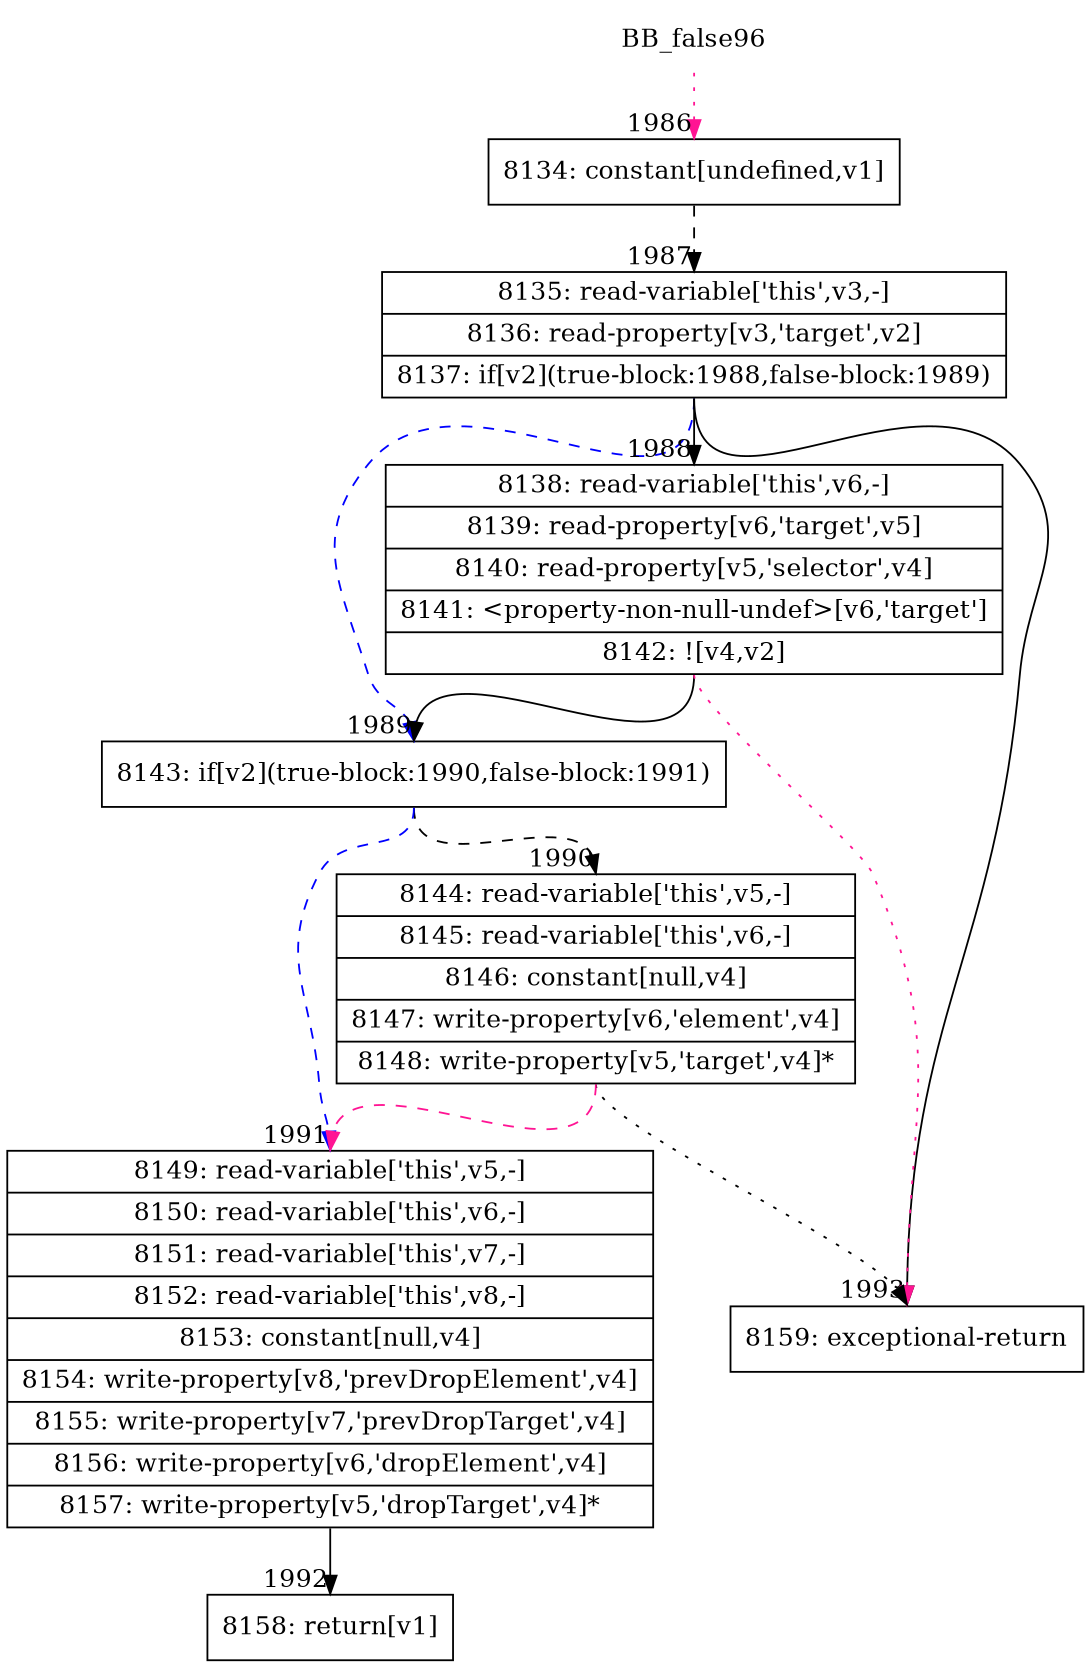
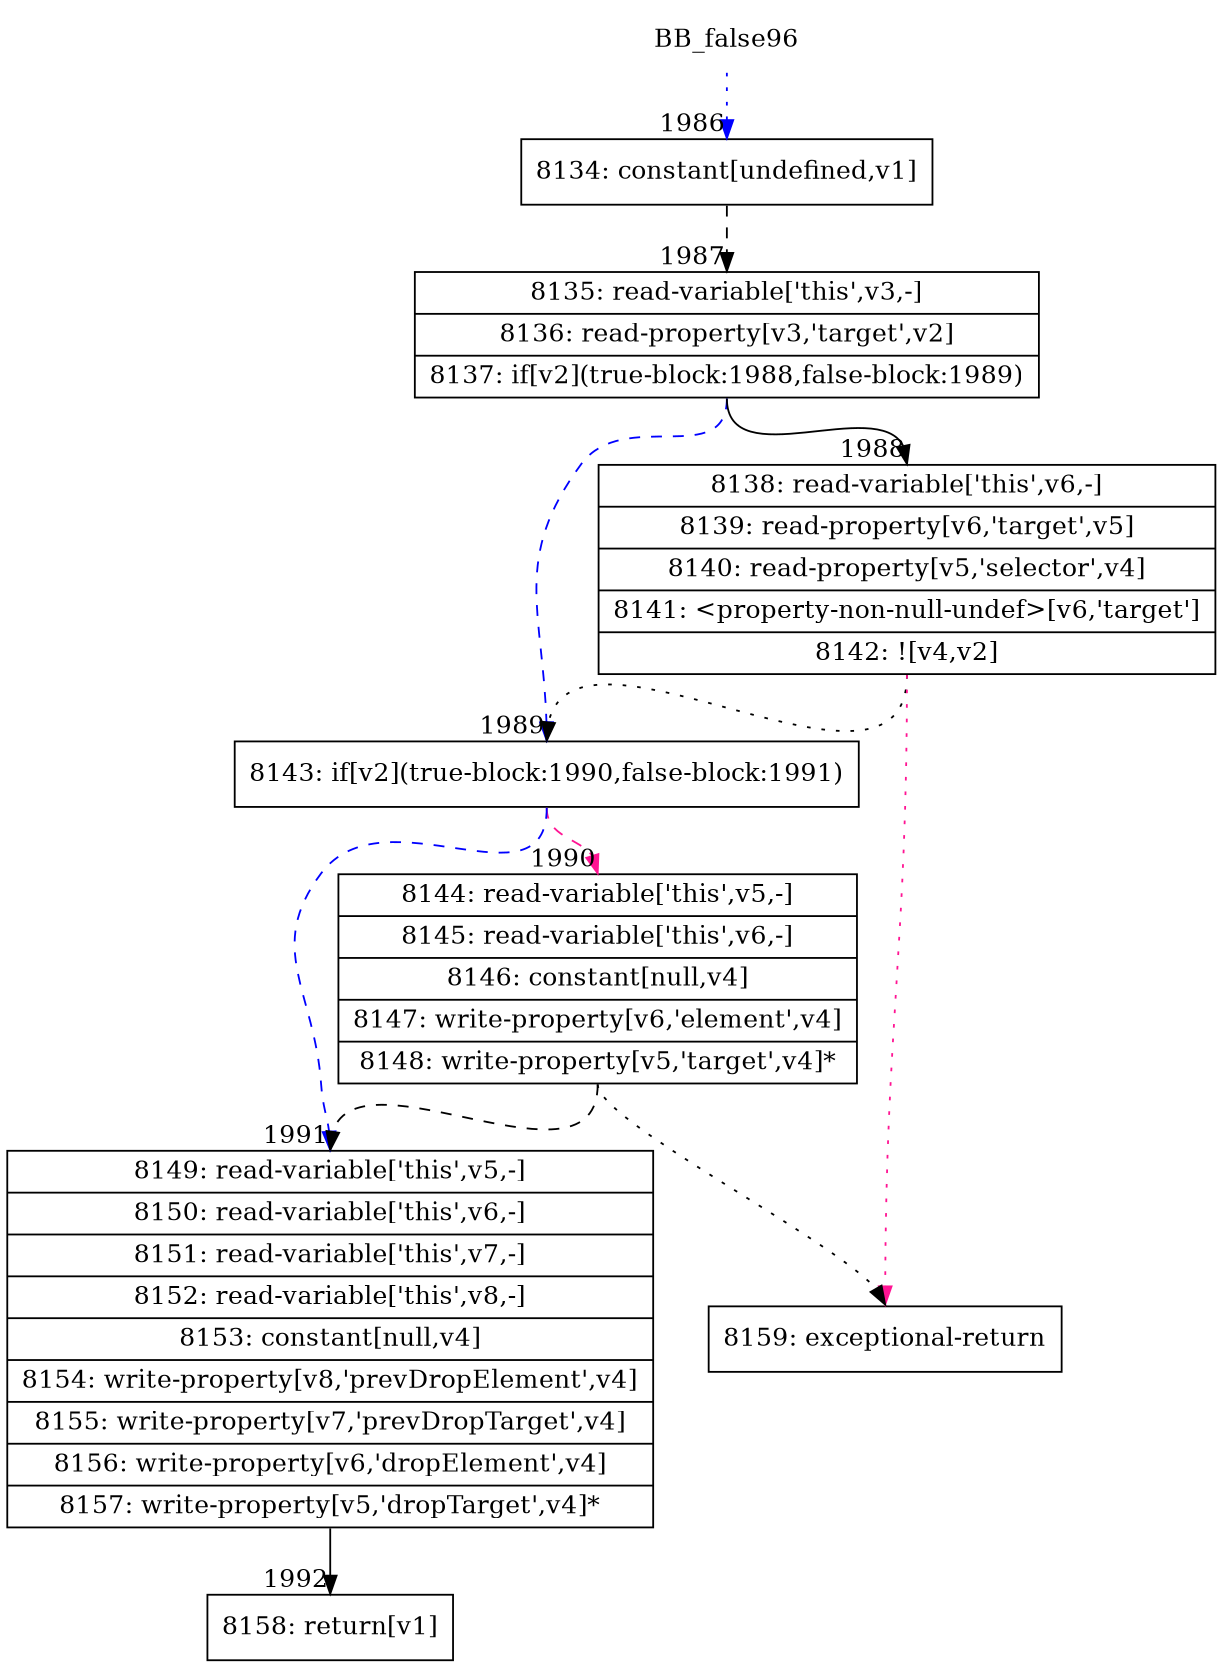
edge "BB_false96" -> "8134: constant[undefined,v1]": color deeppink -> blue
edge "8135: read-variable['this',v3,-]" -> "8159: exceptional-return": removed
edge "8138: read-variable['this',v6,-]" -> "8143: if[v2](true-block:1990,false-block:1991)": style solid -> dotted
edge "8143: if[v2](true-block:1990,false-block:1991)" -> "8144: read-variable['this',v5,-]": color black -> deeppink
edge "8144: read-variable['this',v5,-]" -> "8149: read-variable['this',v5,-]": color deeppink -> black
